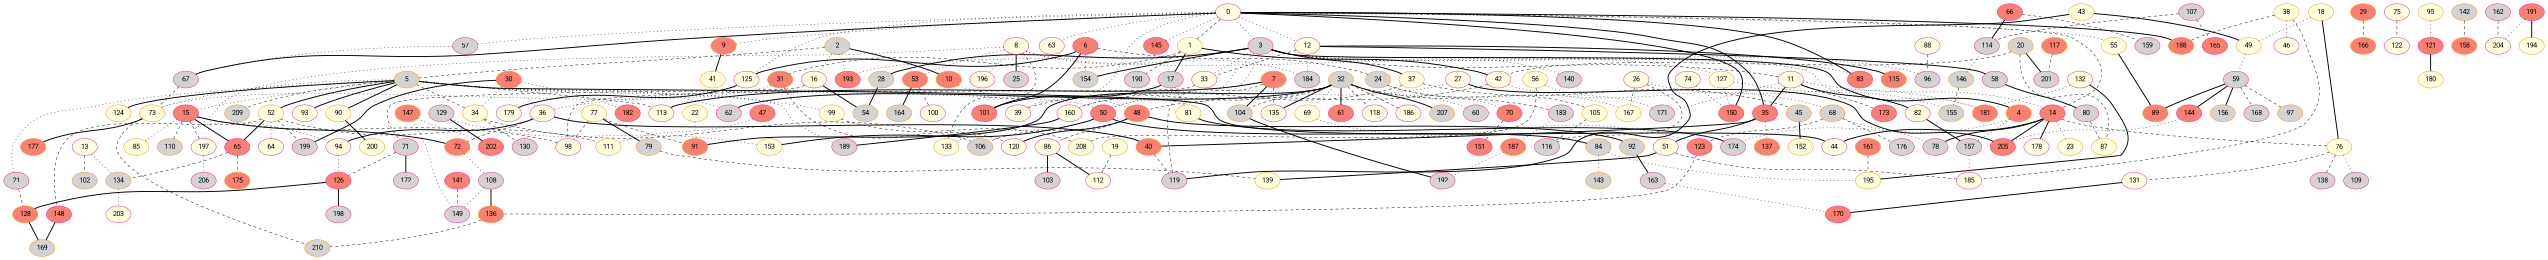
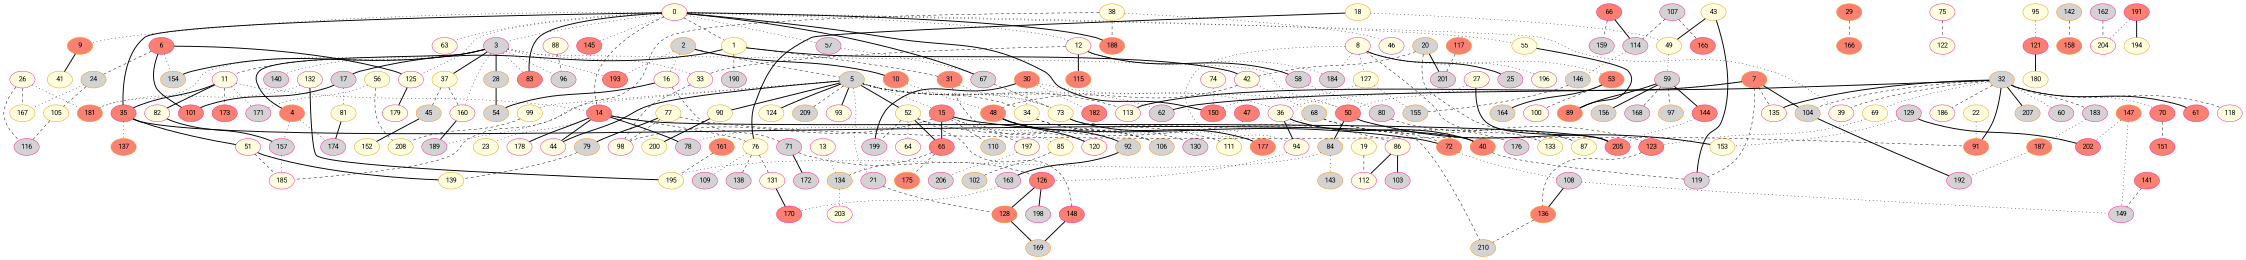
edge "58" -- "80": style bold -> dotted
edge "13" -- "102": now "85" -- "102"
